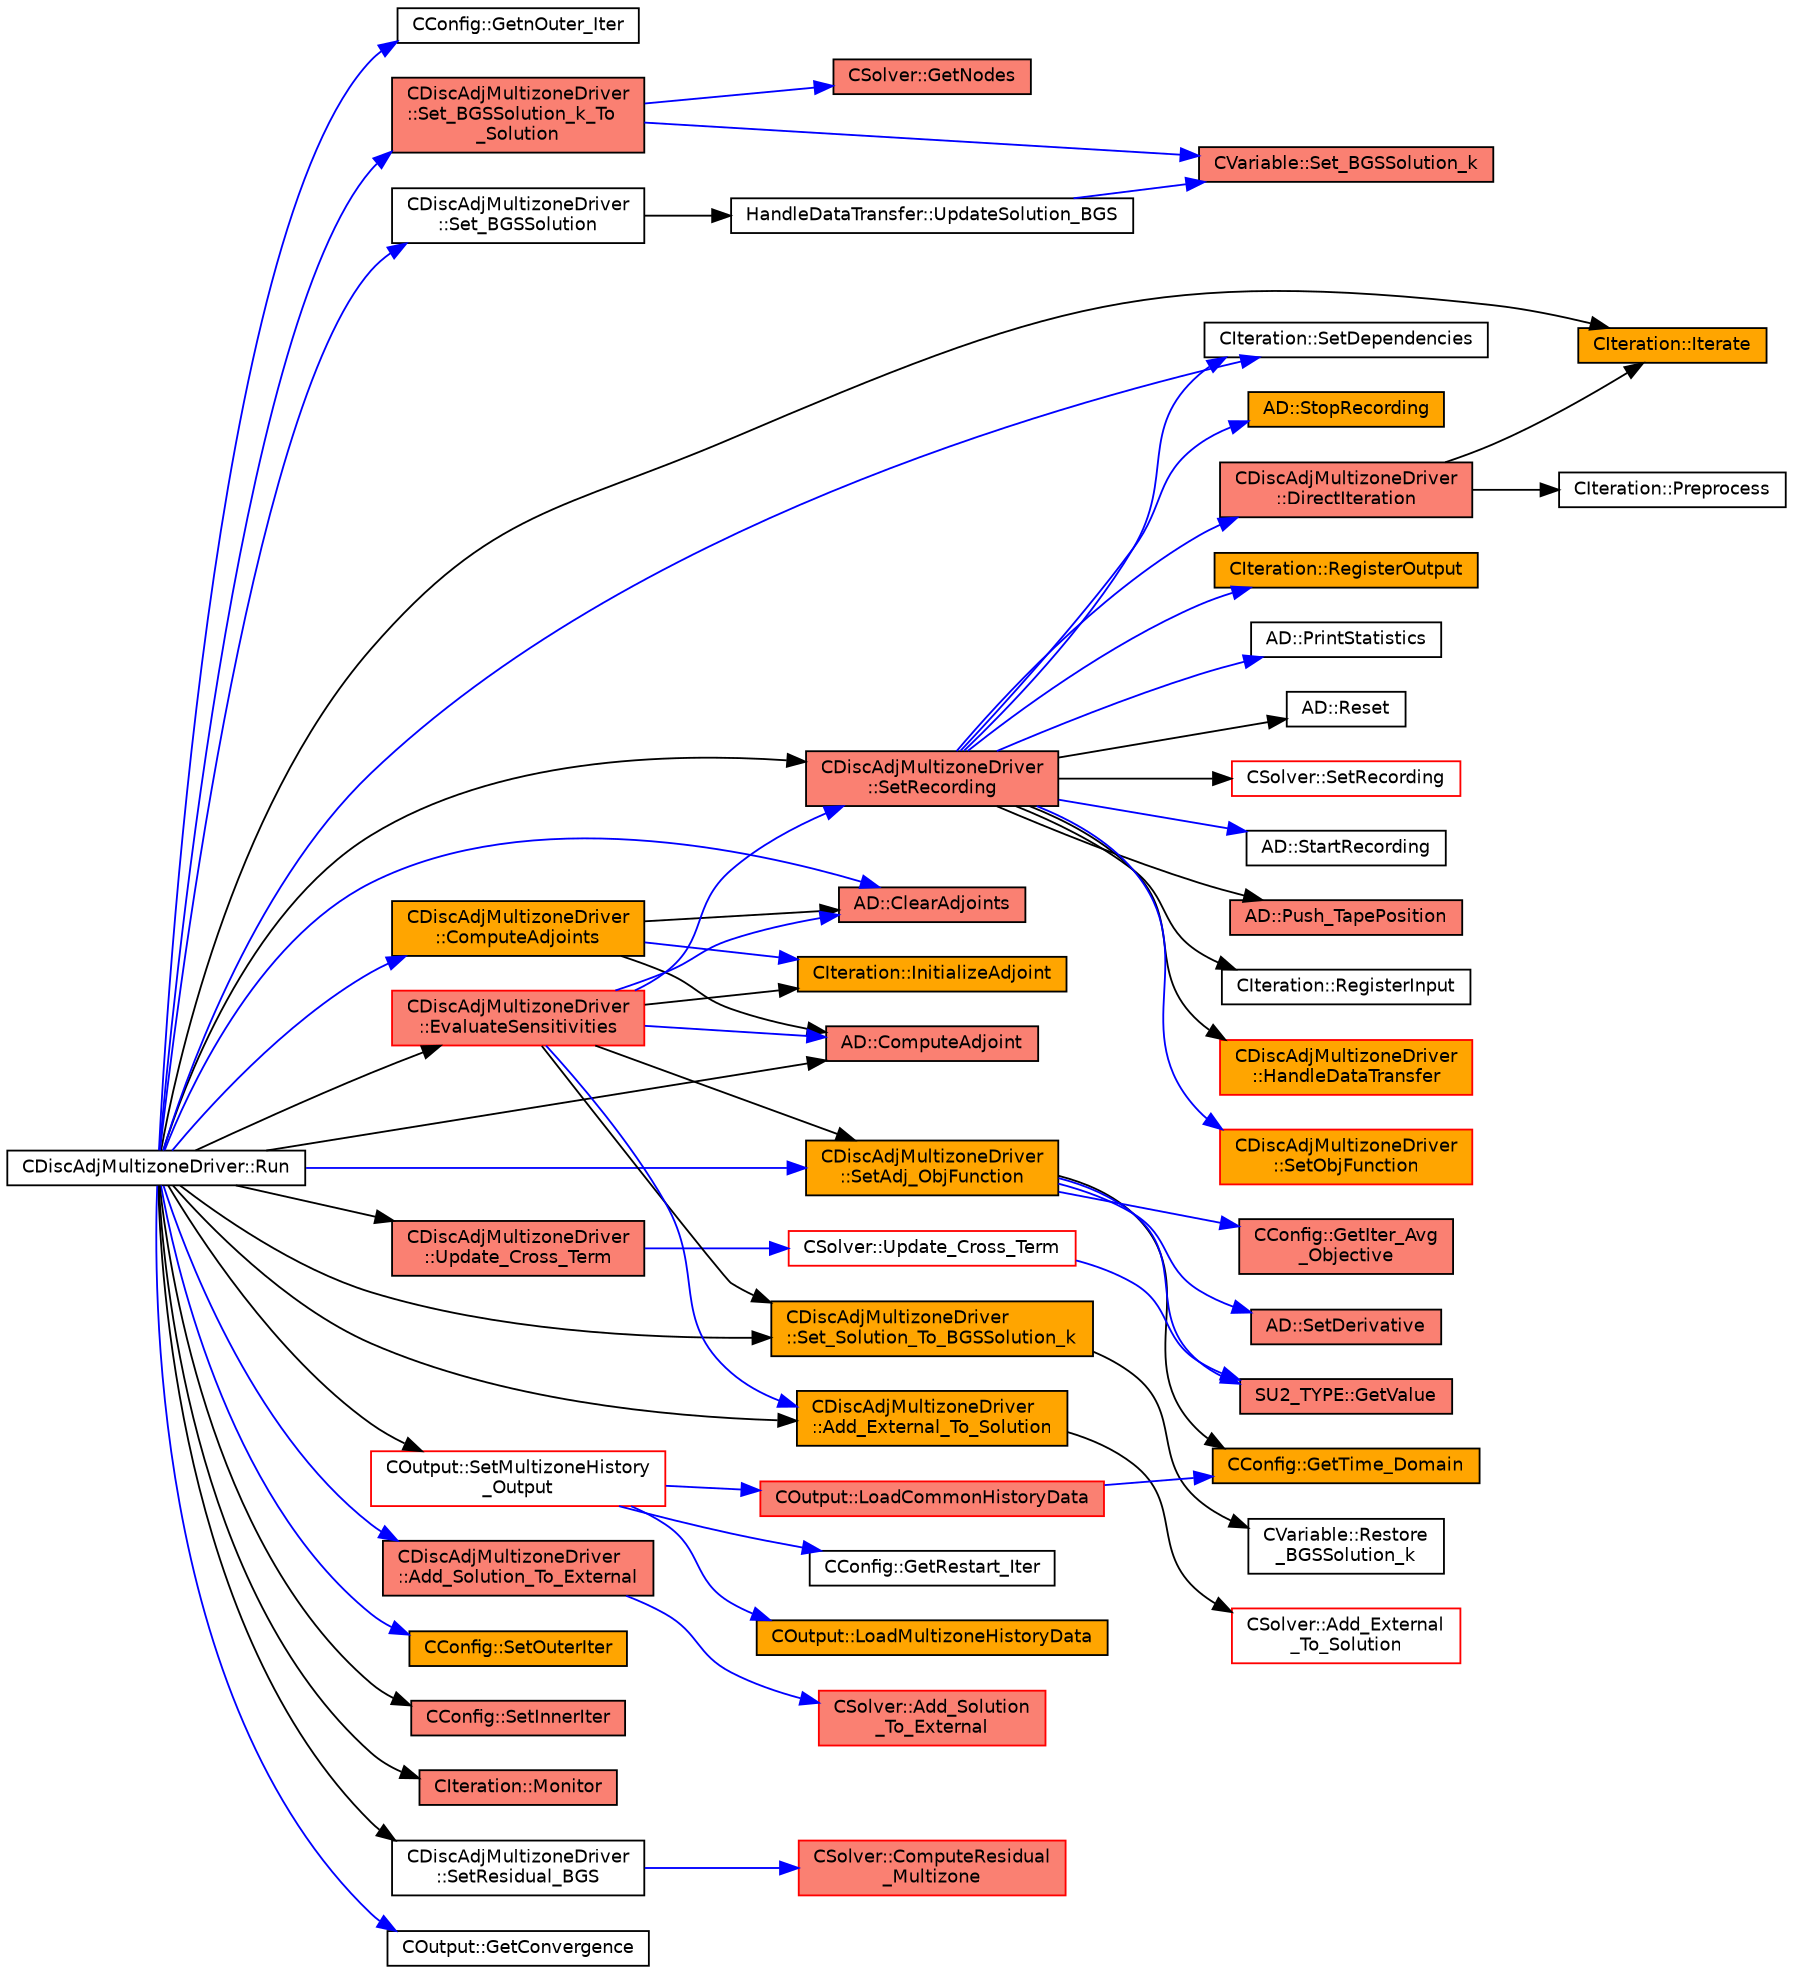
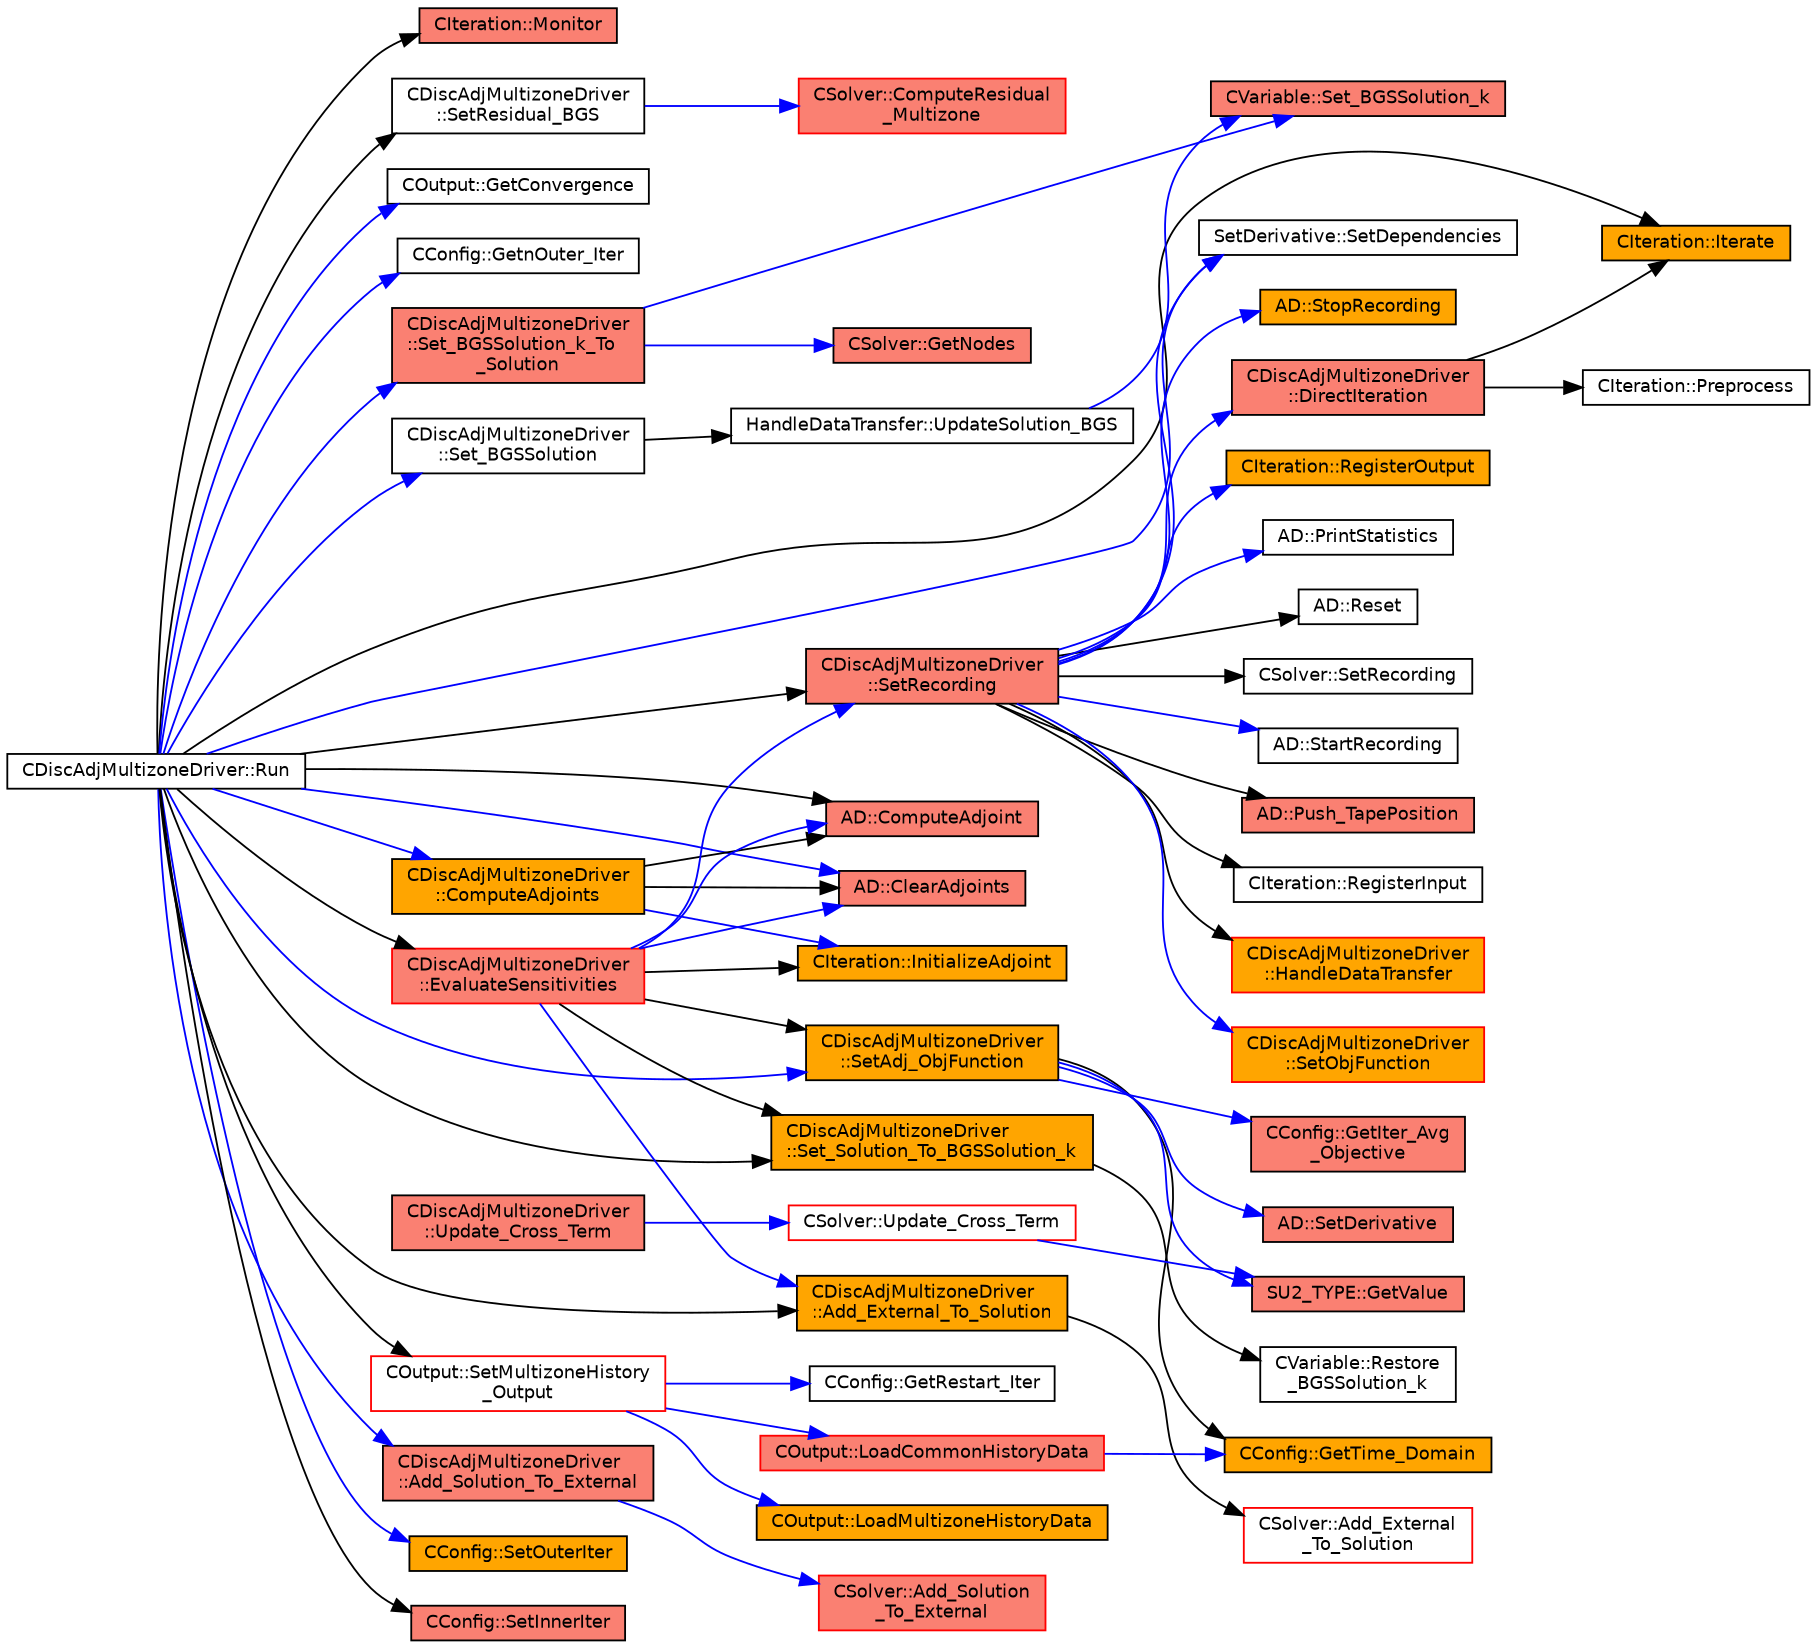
node "CIteration::SetDependencies": label "CIteration::SetDependencies" -> "SetDerivative::SetDependencies"
node "CSolver::SetRecording": color red -> black
edge "CDiscAdjMultizoneDriver::Run" -> "CDiscAdjMultizoneDriver ::Update_Cross_Term": removed
